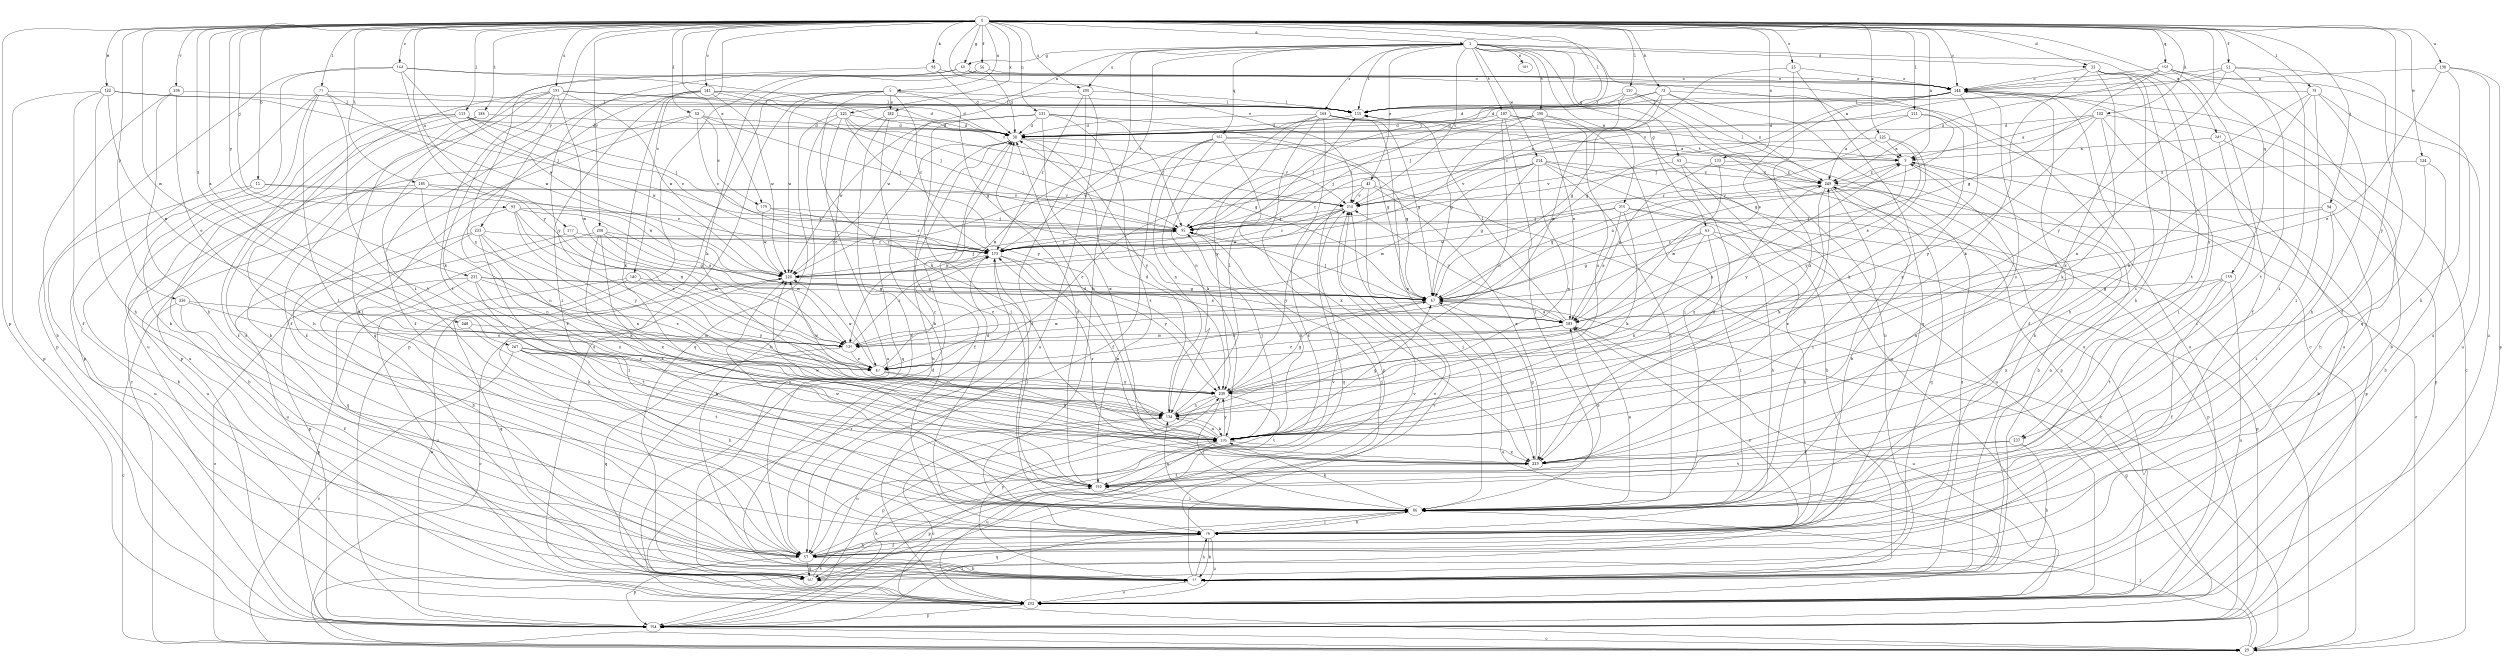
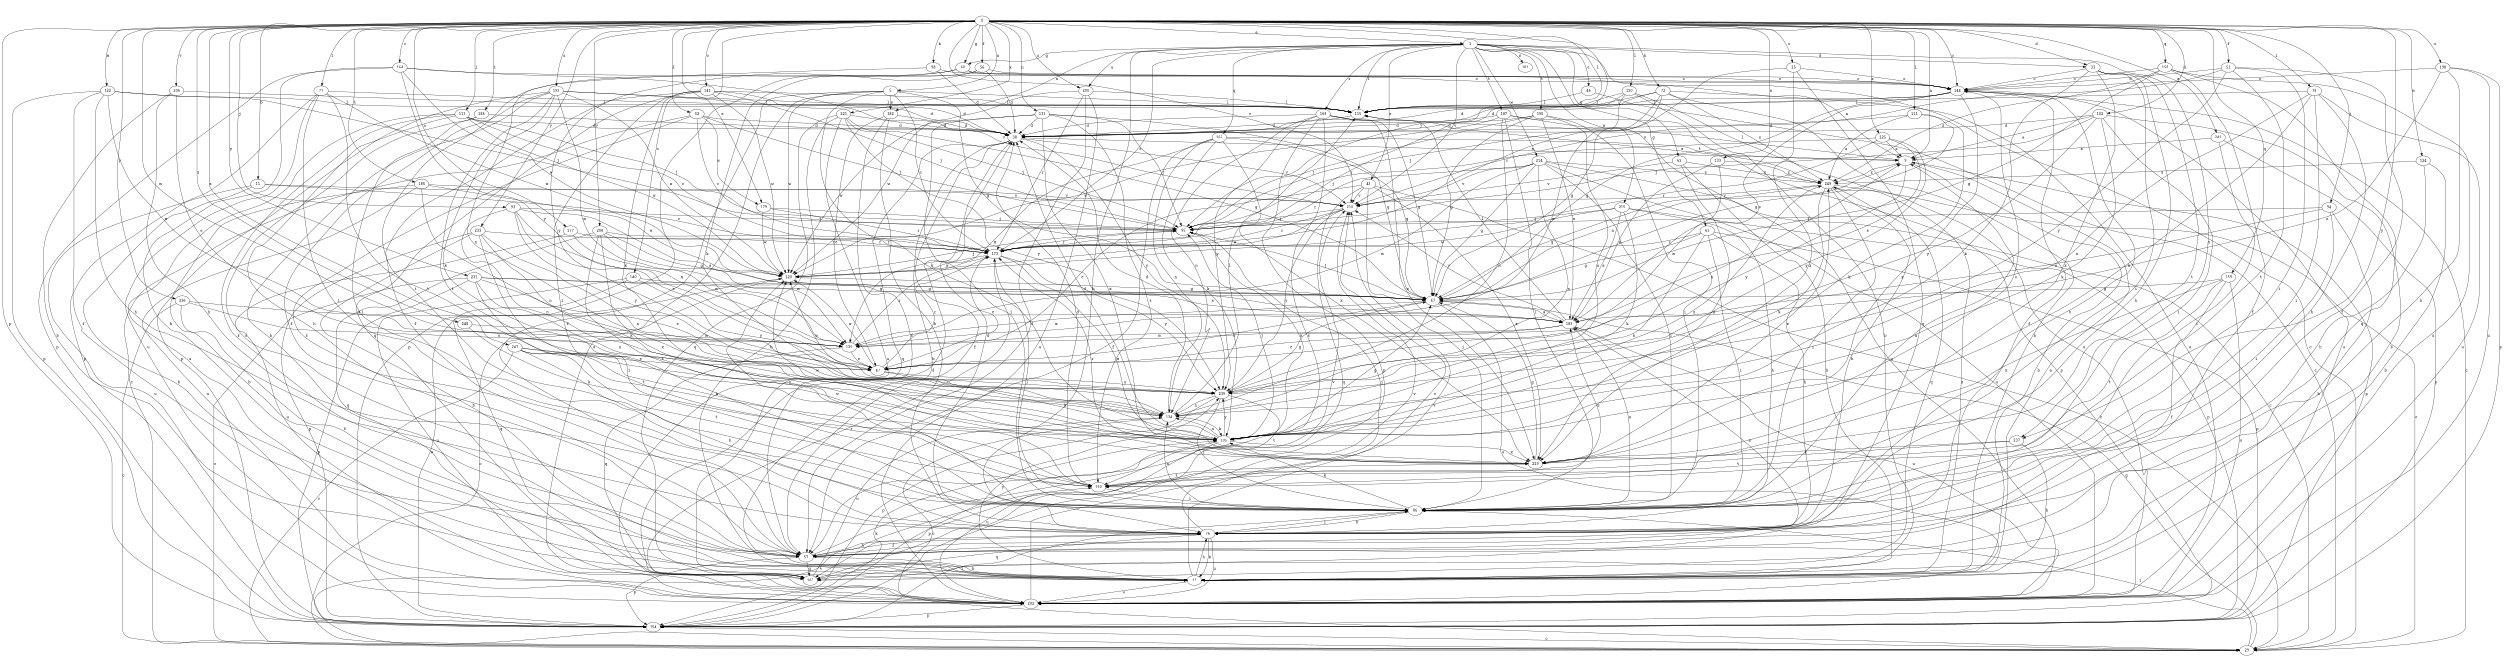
node "46": added
